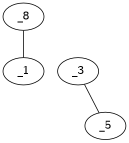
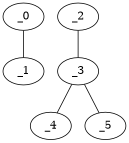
node "_8": label "_8" -> "_0"
node "_2": added
node "_4": added
